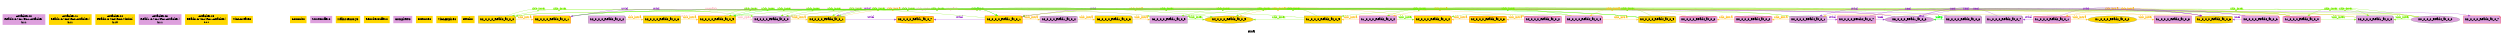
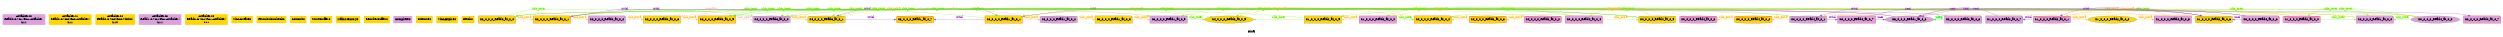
edge "n1_0_0_0_Read2_at_0_1" -> "n1_0_0_0_Read2_at_0_6": reversed
edge "n1_0_0_0_Read2_at_0_0" -> "n2_0_0_0_Read0_at_0_0": now "n1_0_0_0_Read2_at_0_3" -> "n2_0_0_0_Read0_at_0_0"
edge "n1_0_0_0_Read2_at_0_9" -> "n3_0_0_0_Read1_at_0_9": removed, label "uhb_inter"
edge "n1_0_0_0_Read2_at_0_2" -> "n1_0_0_0_Read2_at_0_3": label "uhb_inter" -> "uhb_intra"
node "PermissionCheck0": added
node "StoreBuffer0": fillcolor plum -> gold
edge "n2_0_0_0_Read0_at_0_1" -> "n2_0_0_0_Read0_at_0_2": added, label "uhb_intra"
node "n0_0_0_0_Read4_at_0_2": fillcolor plum -> gold
node "n0_0_0_0_Fetch4_at_0_7": label "n0_0_0_0_Fetch4_at_0_7" -> "n0_0_0_0_Read4_at_0_7"
